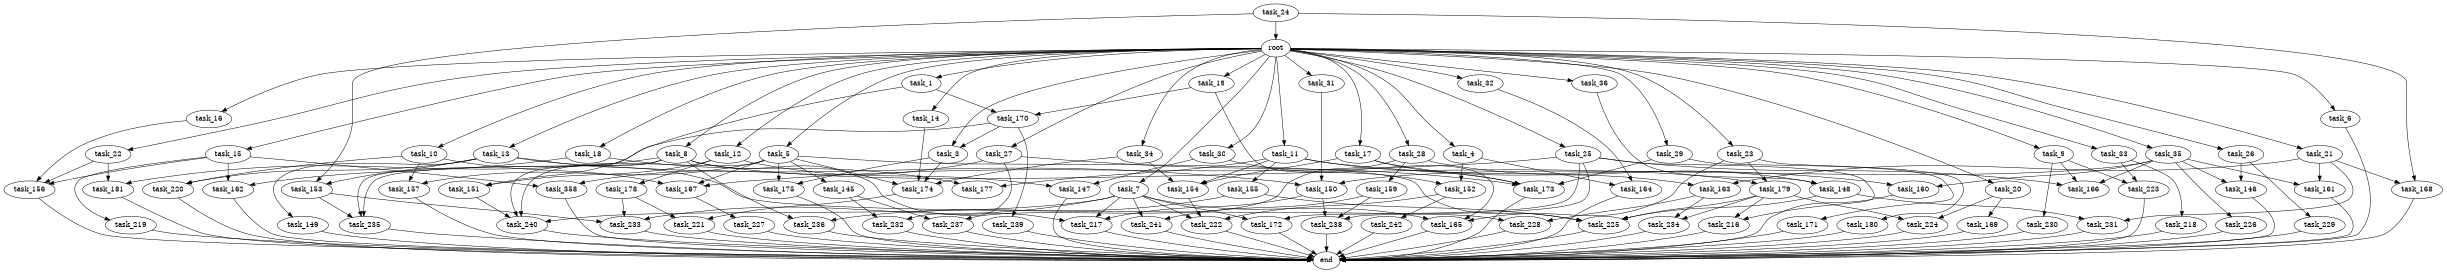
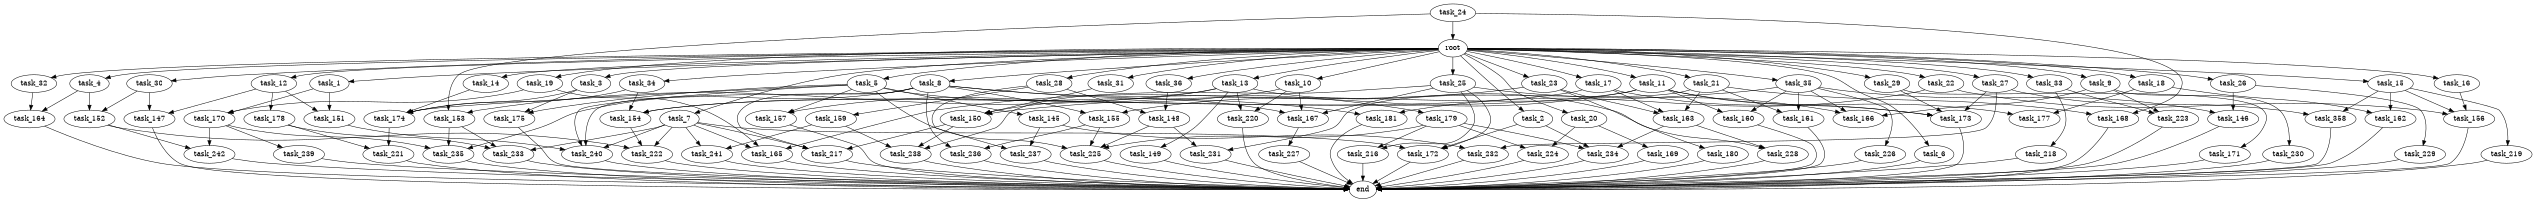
edge "task_8" -> "task_155": added
node "task_2": added
edge "task_170" -> "task_3": now "task_170" -> "task_242"
edge "task_23" -> "task_179": now "task_23" -> "task_163"
